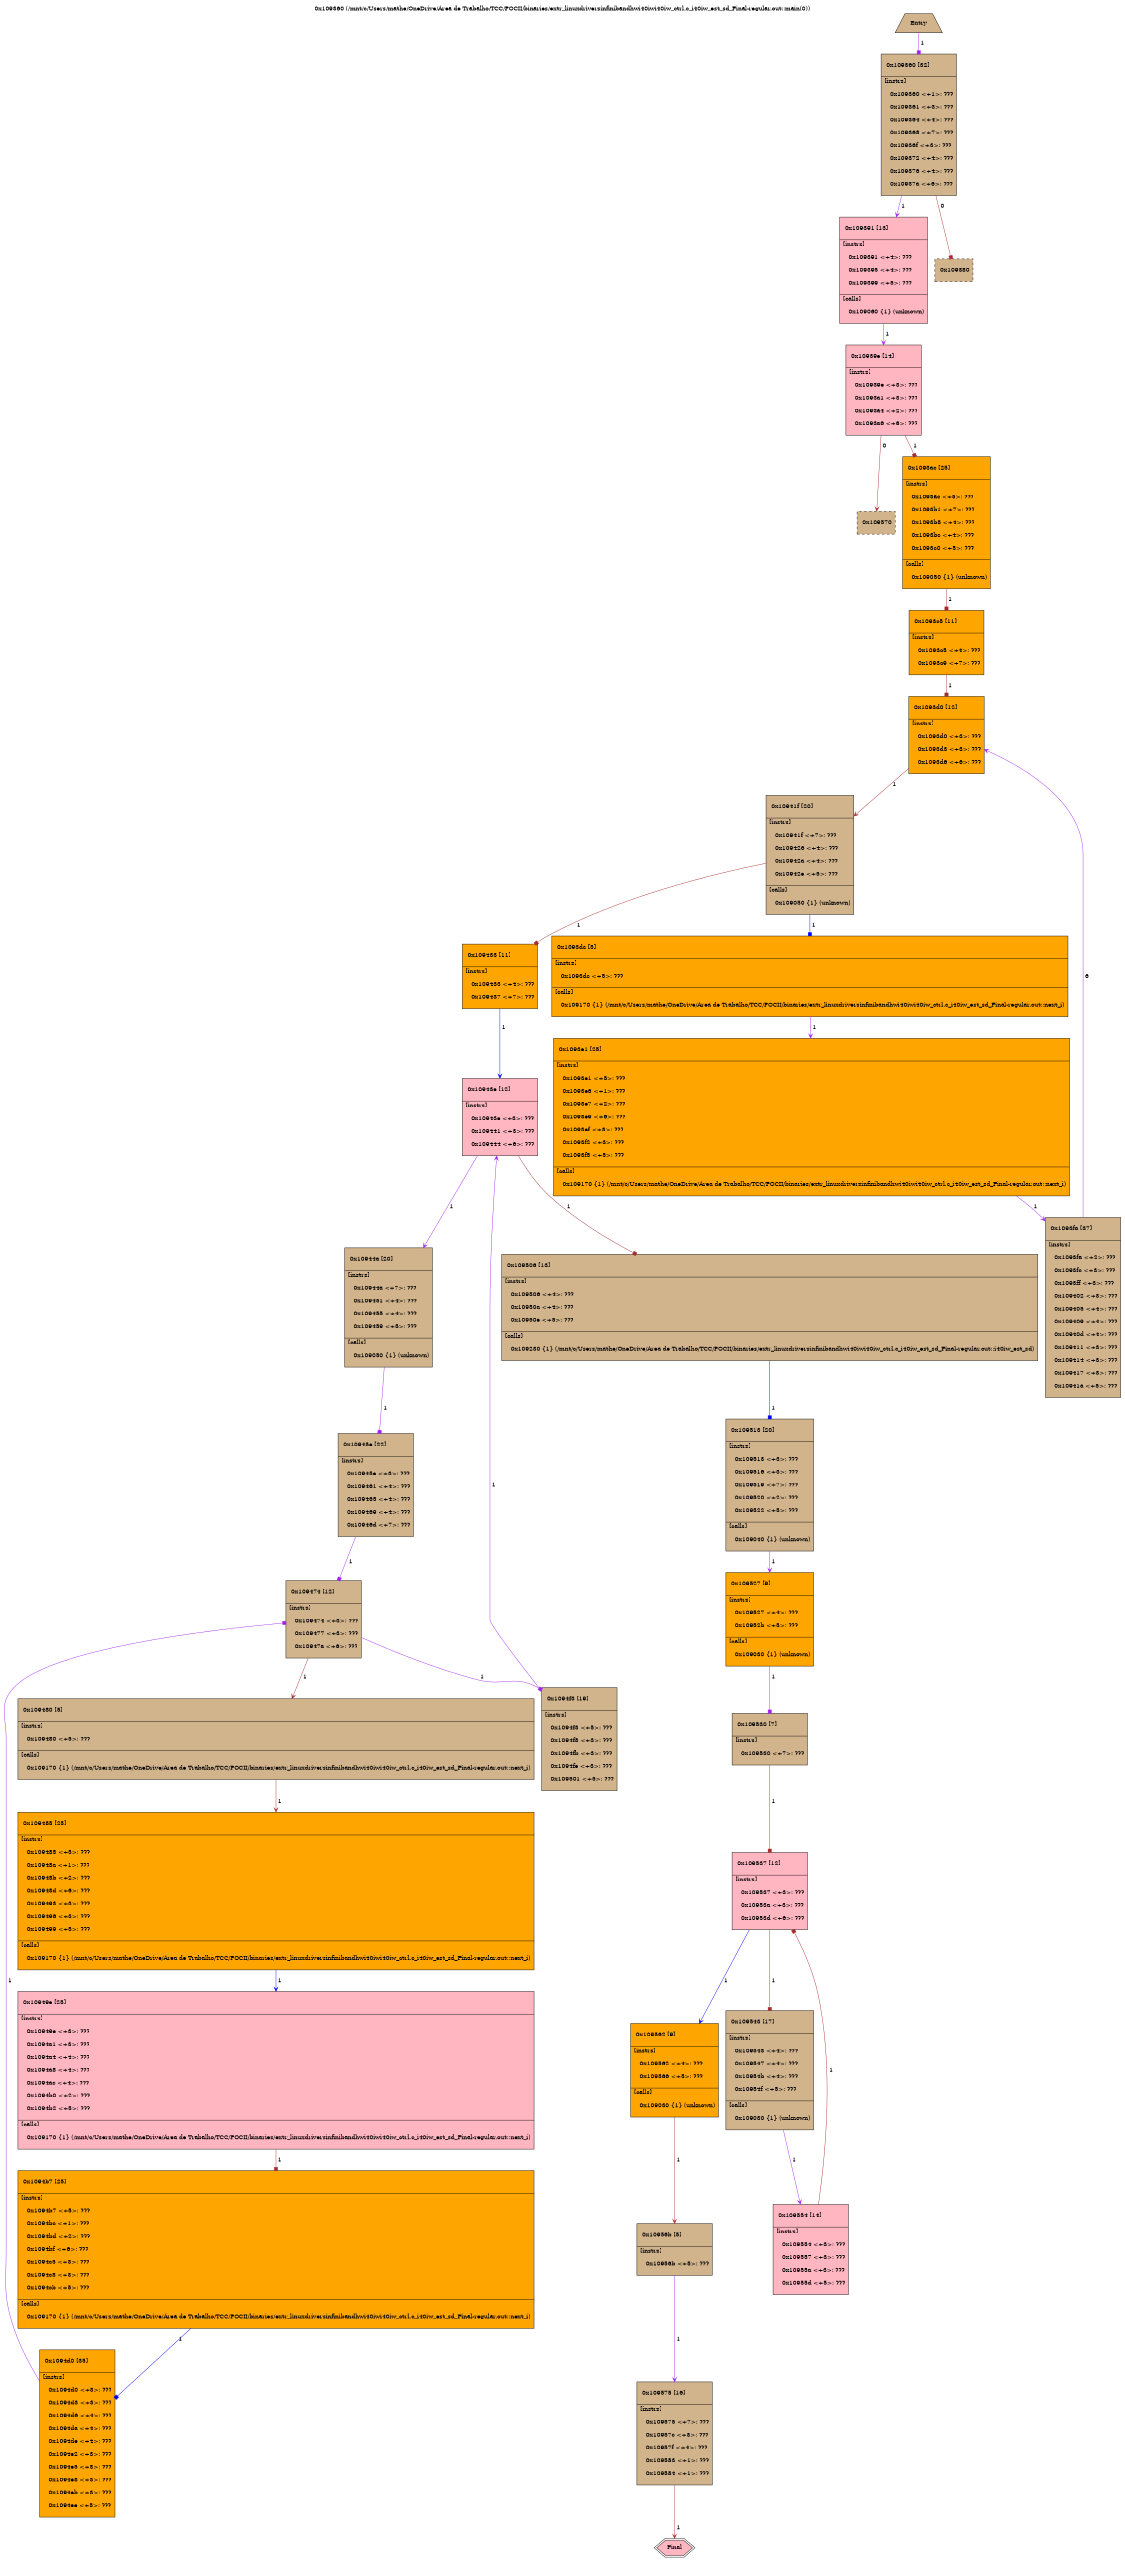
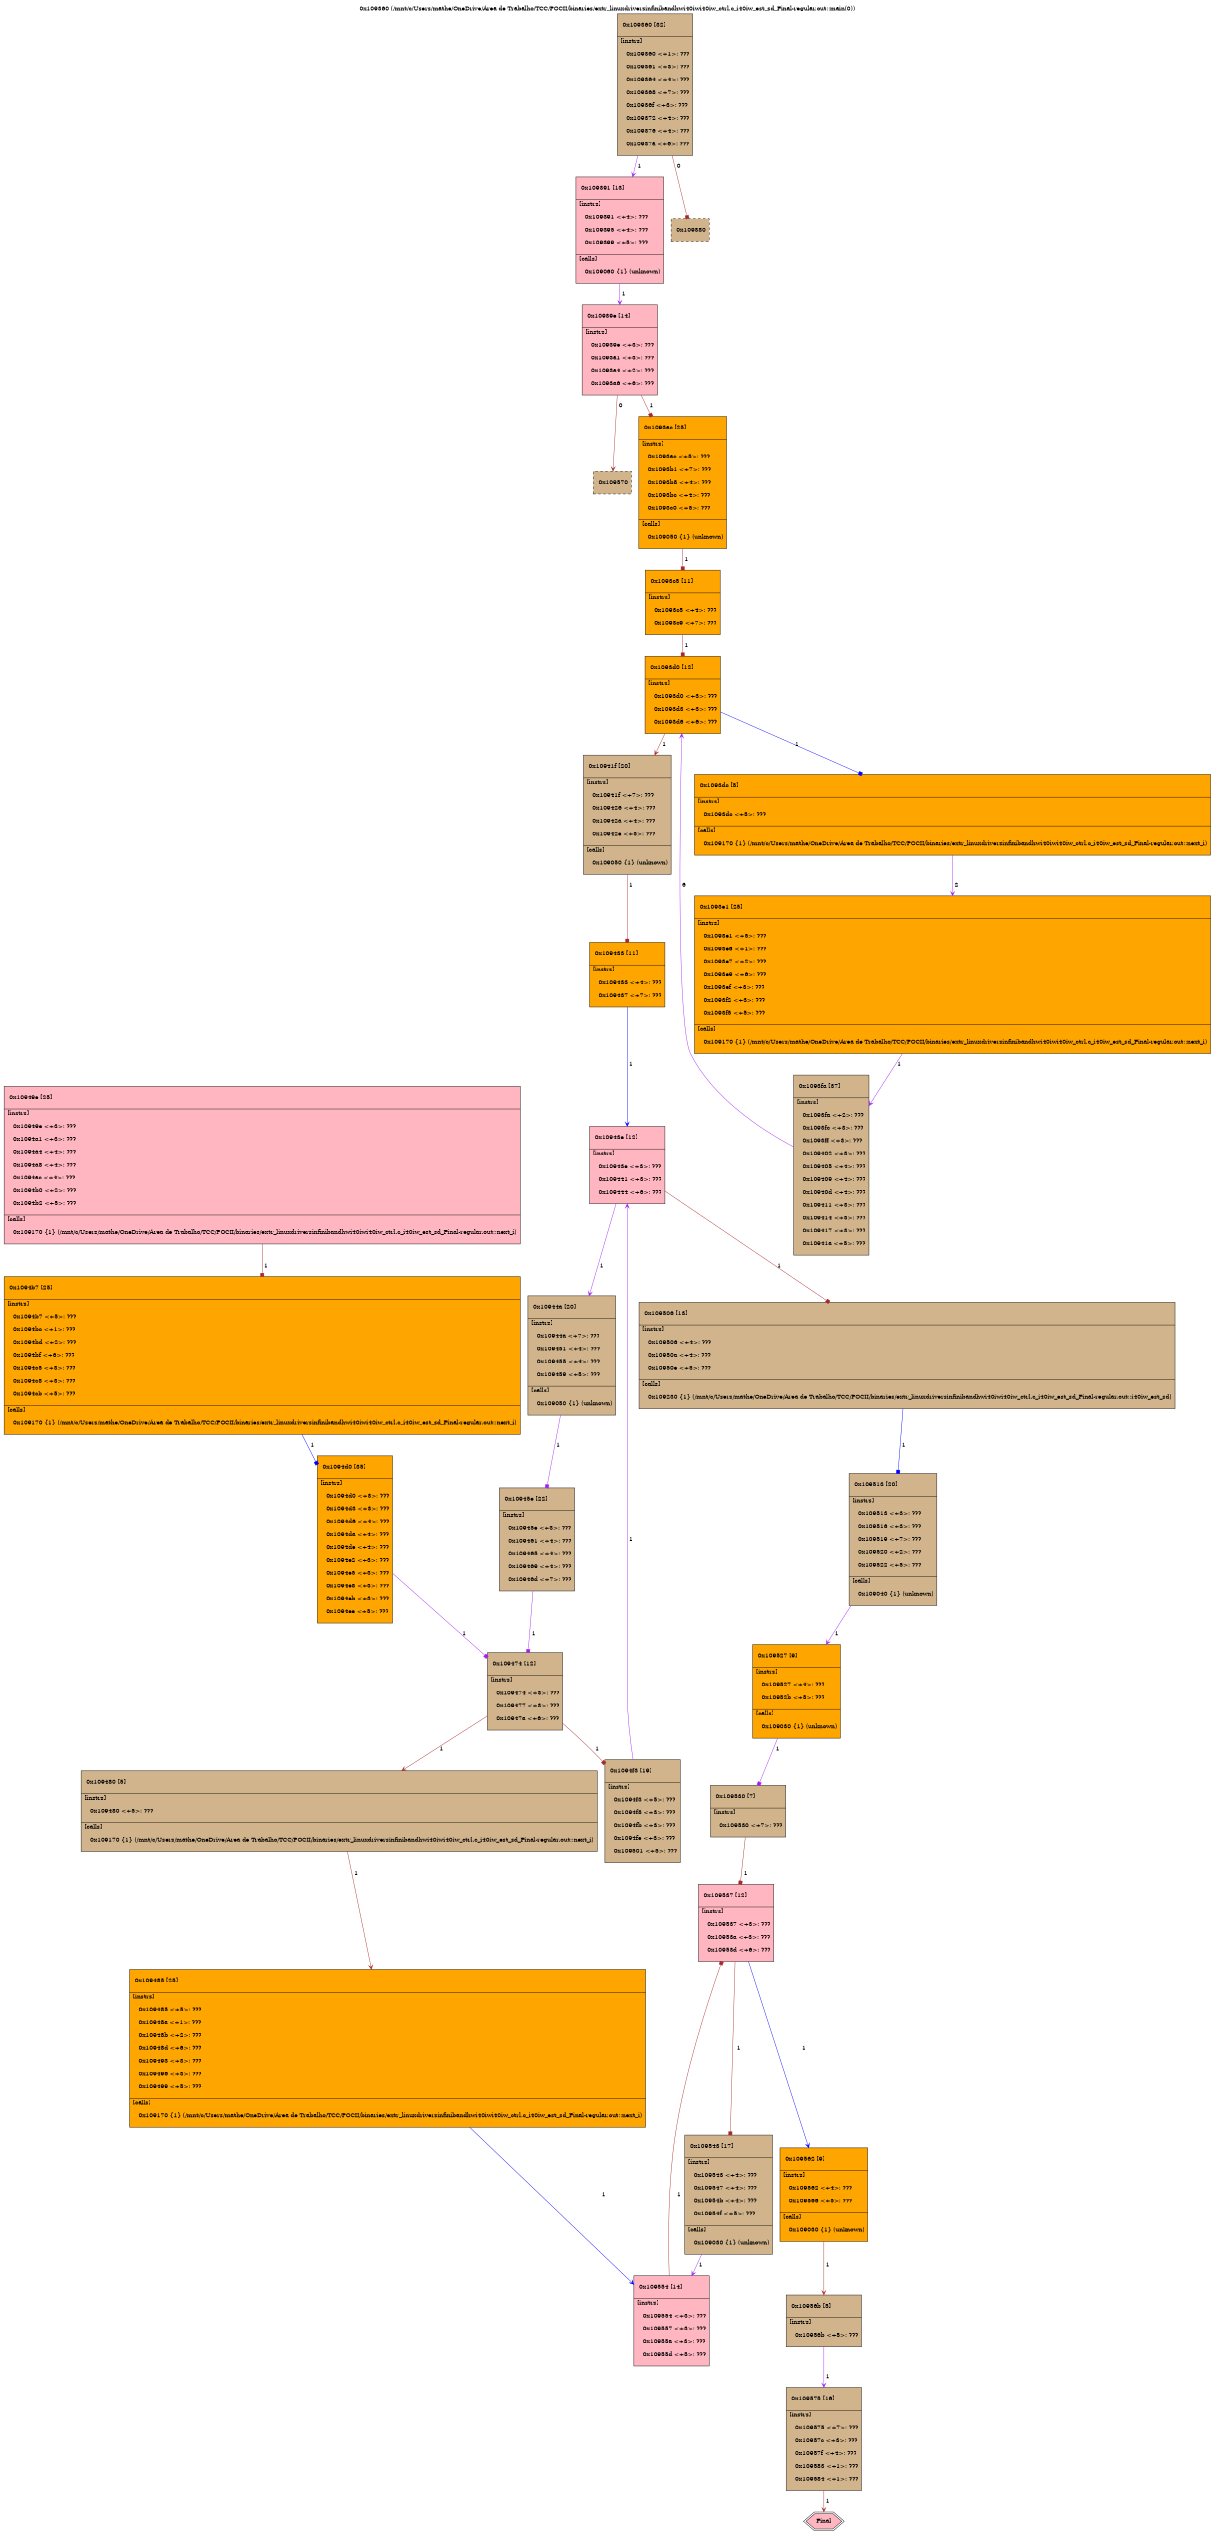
node "Entry": removed
edge "0x10941f [20]" -> "0x1093dc [5]": now "0x1093d0 [12]" -> "0x1093dc [5]"
edge "0x1093dc [5]" -> "0x1093e1 [25]": label " 1" -> " 2"
edge "0x109474 [12]" -> "0x1094f3 [19]": color purple -> brown
edge "0x109485 [25]" -> "0x10949e [25]": now "0x109485 [25]" -> "0x109554 [14]"
